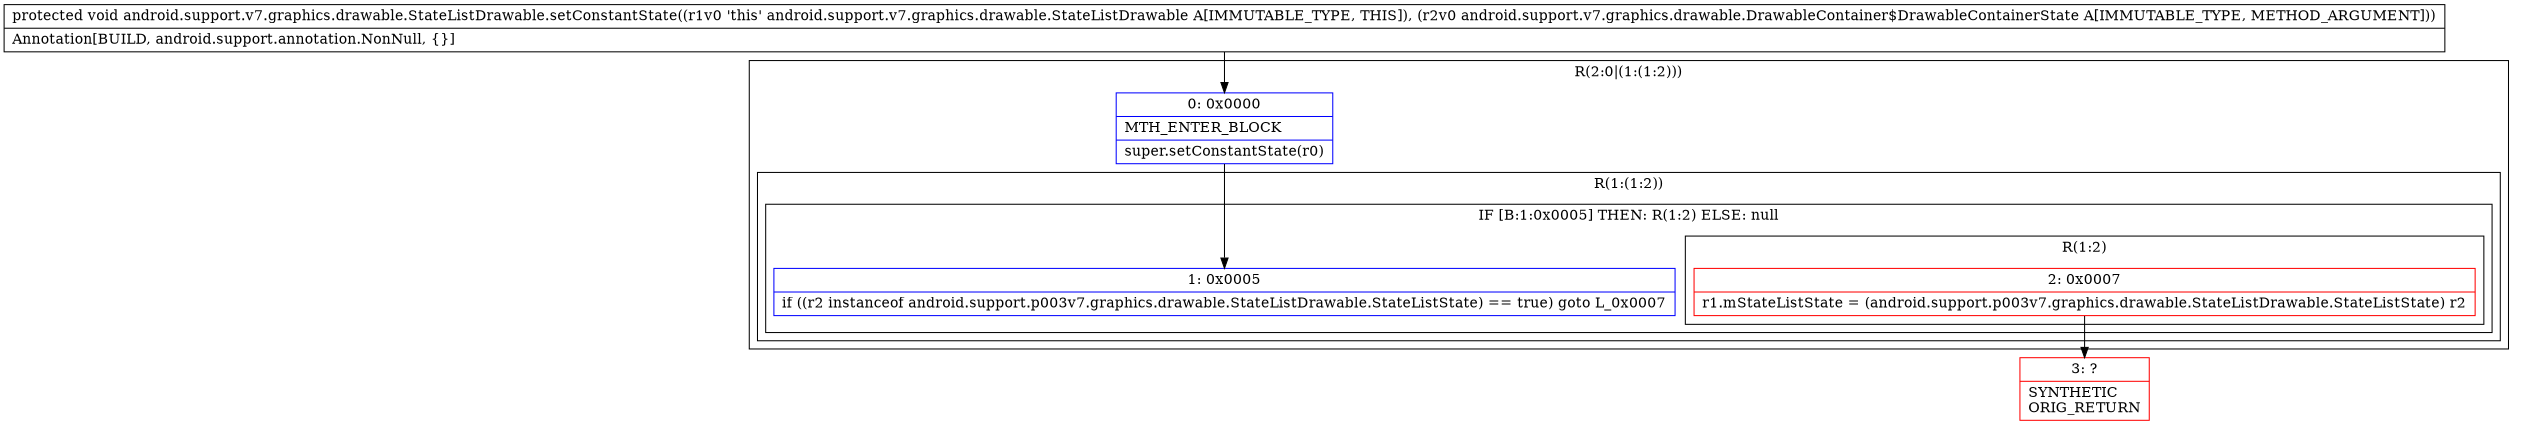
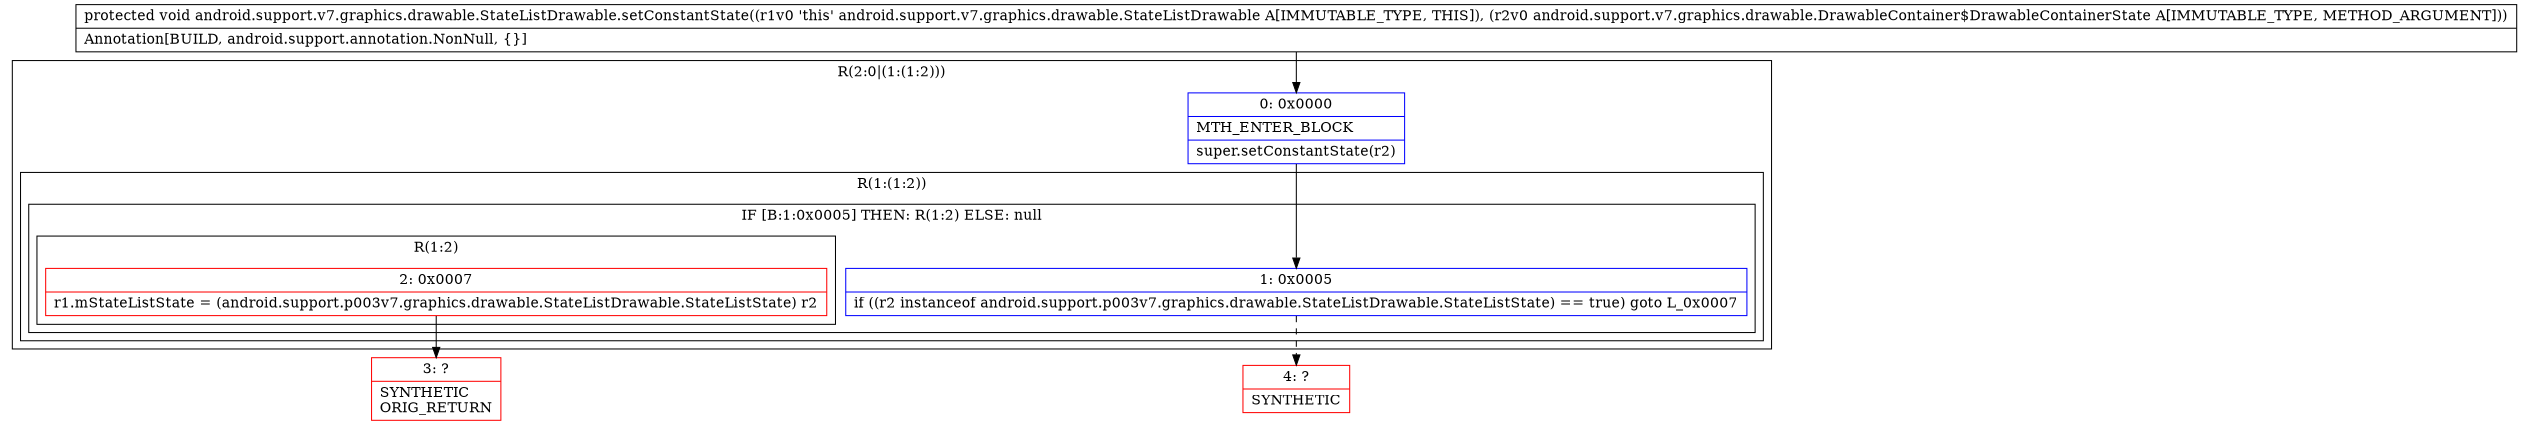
node "0: 0x0000": text "super.setConstantState(r0)" -> "super.setConstantState(r2)"
node "4: ?": added
